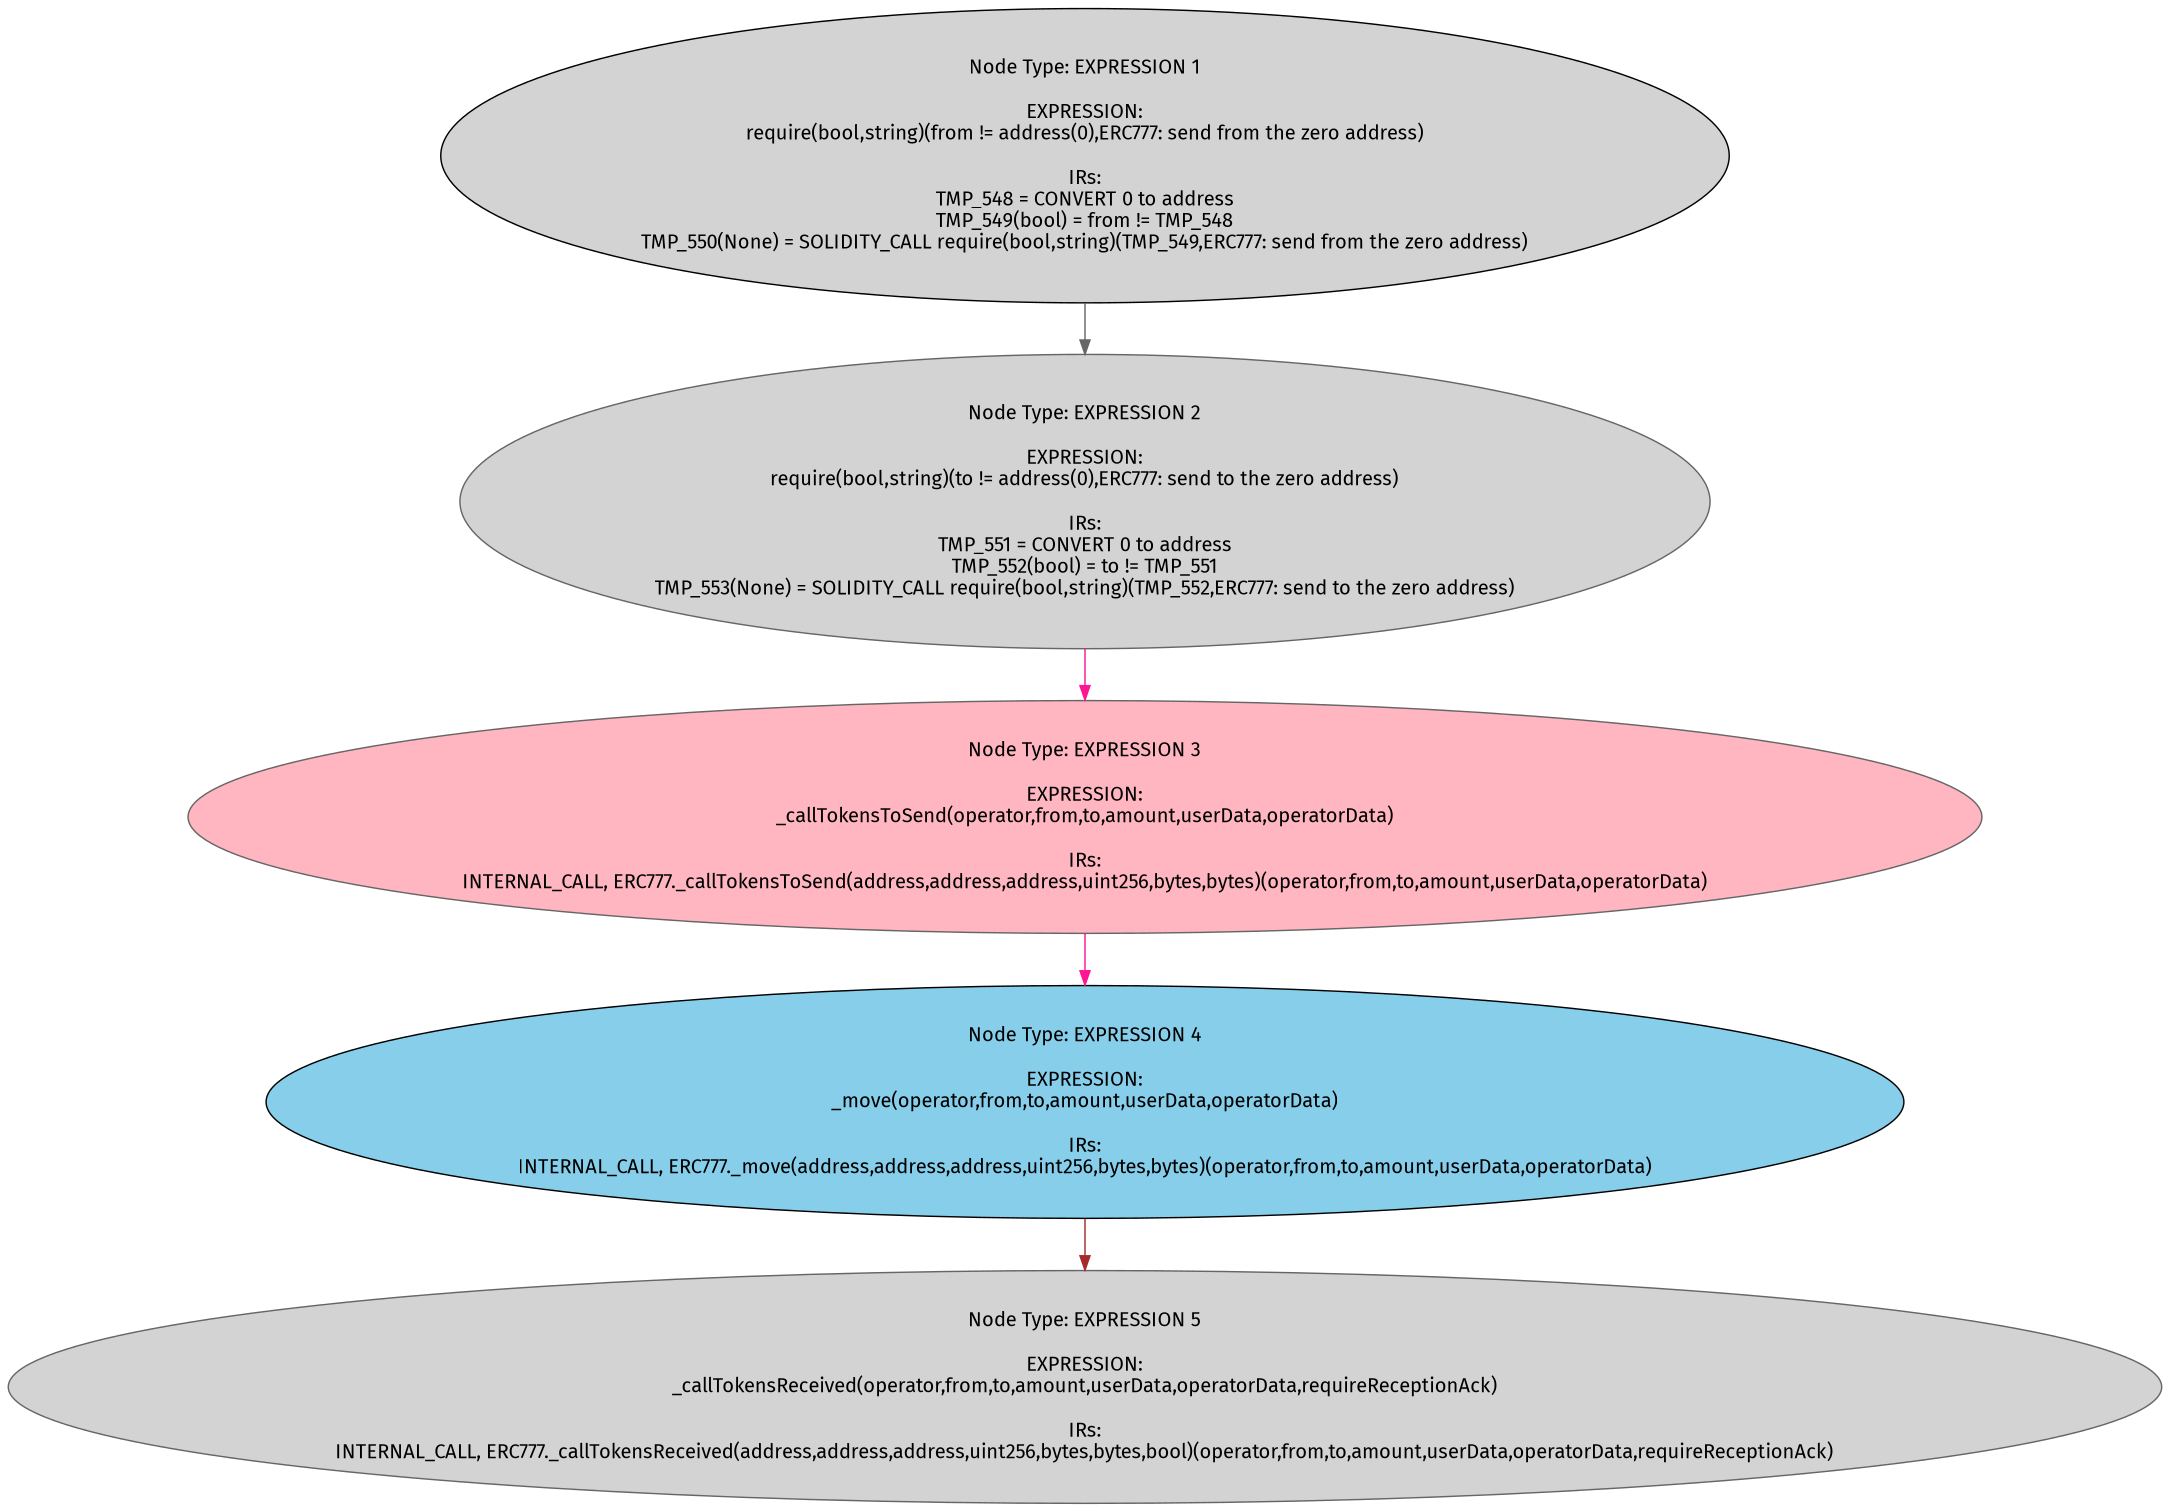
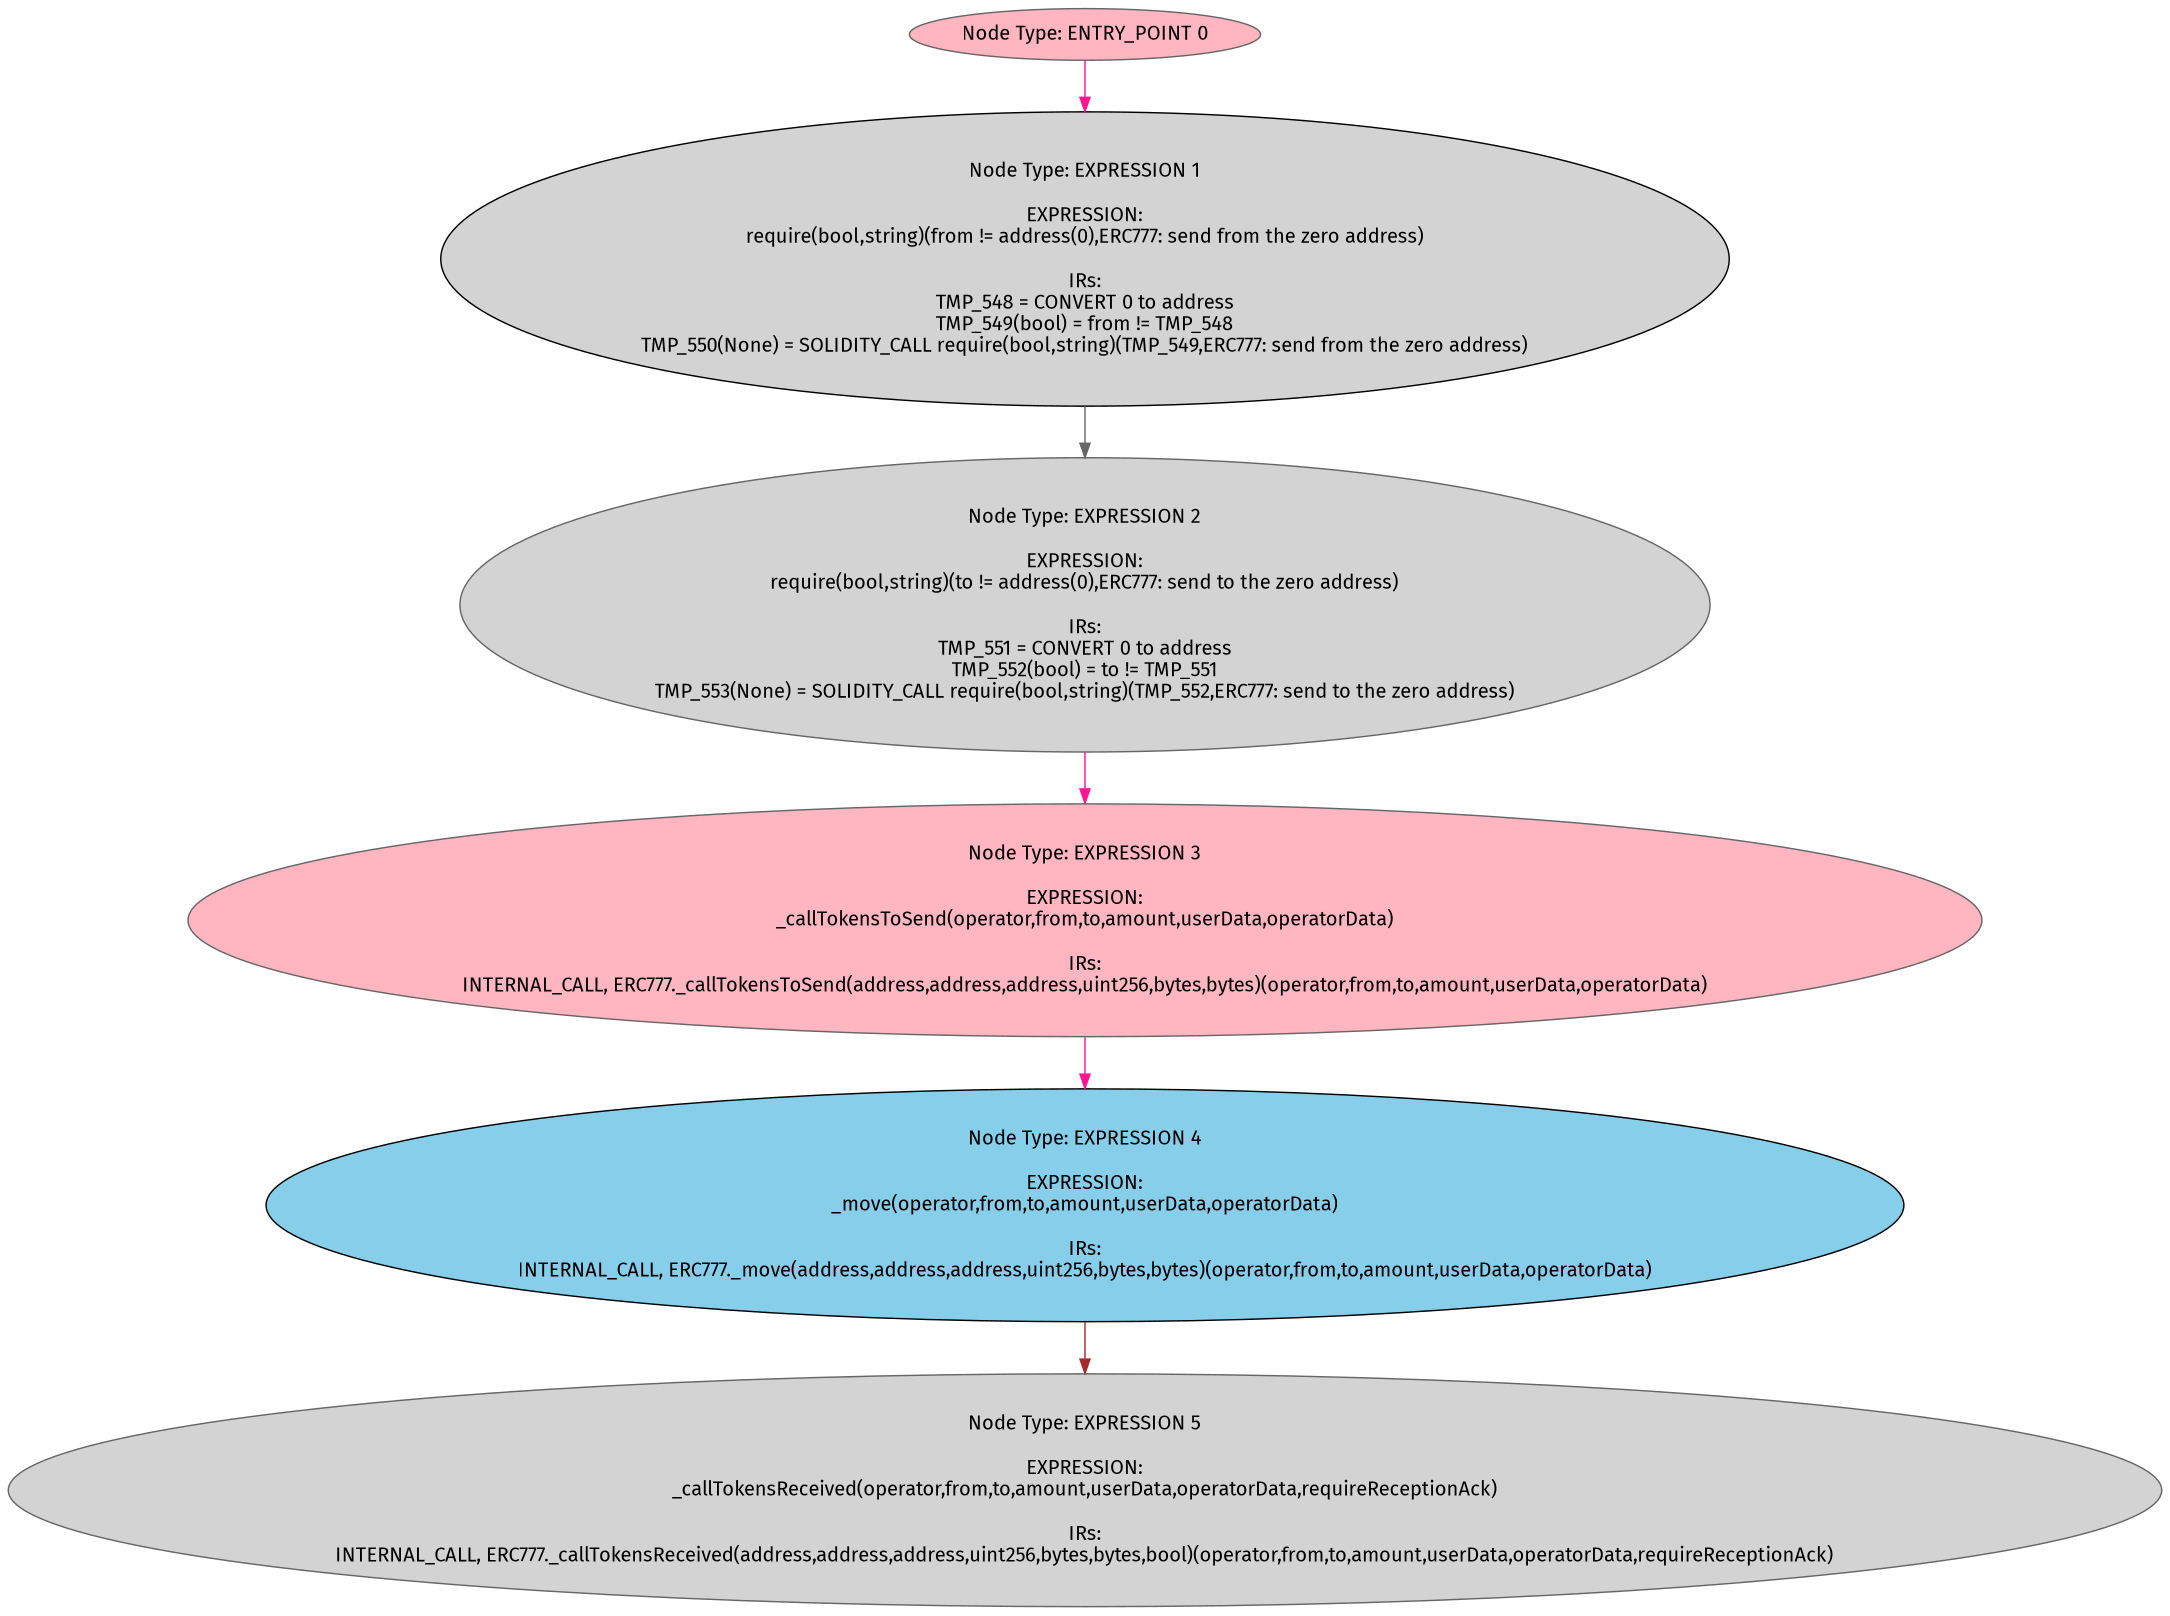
node "Node Type: ENTRY_POINT 0": added
